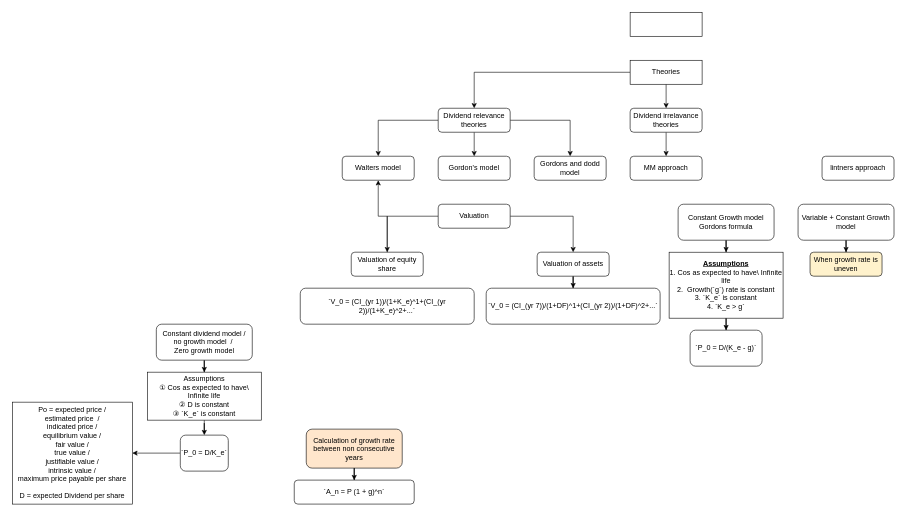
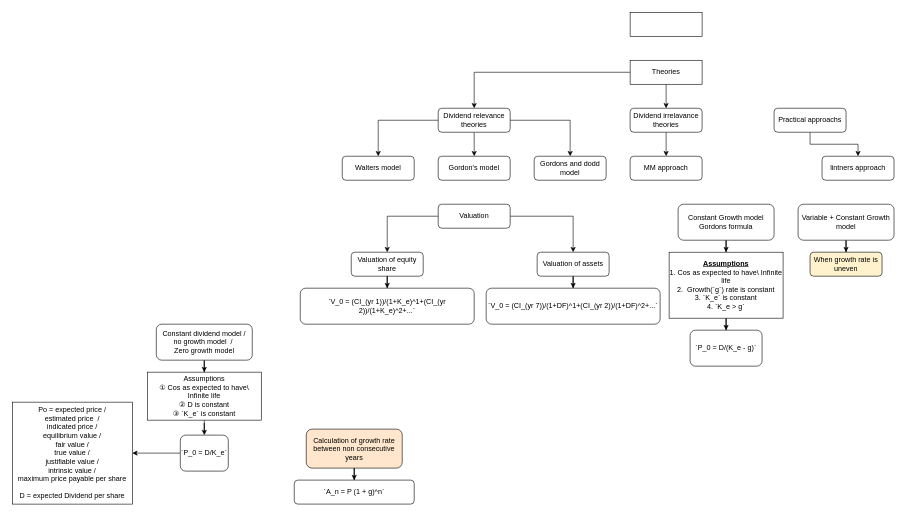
node "Practical approachs": added
edge "Practical approachs" -> "lintners approach": added
edge "Valuation of equity share" -> "Walters model": now "Valuation of equity share" -> "`V_0 = (CI_(yr 1))/(1+K_e)^1+(CI_(yr 2))/(1+K_e)^2+...`"
